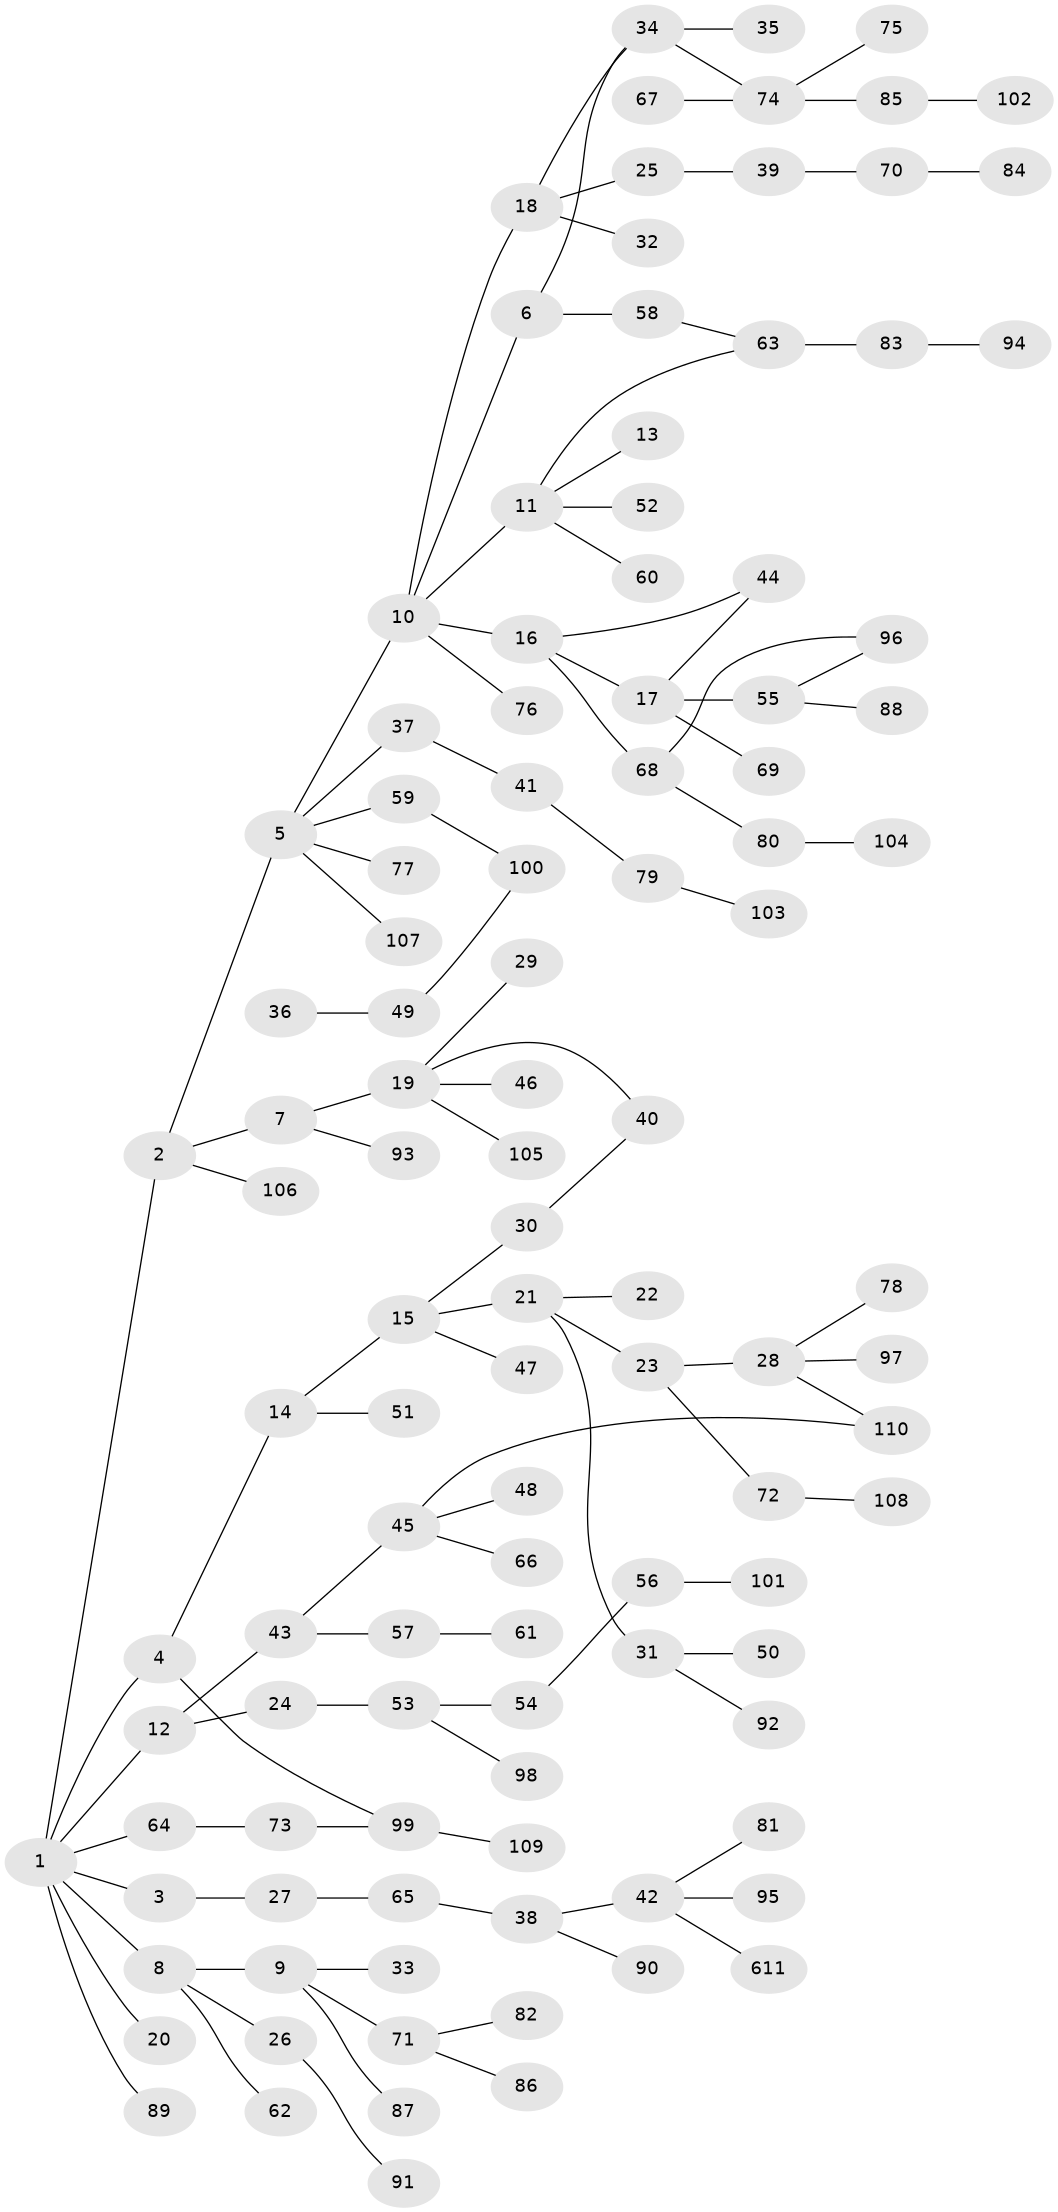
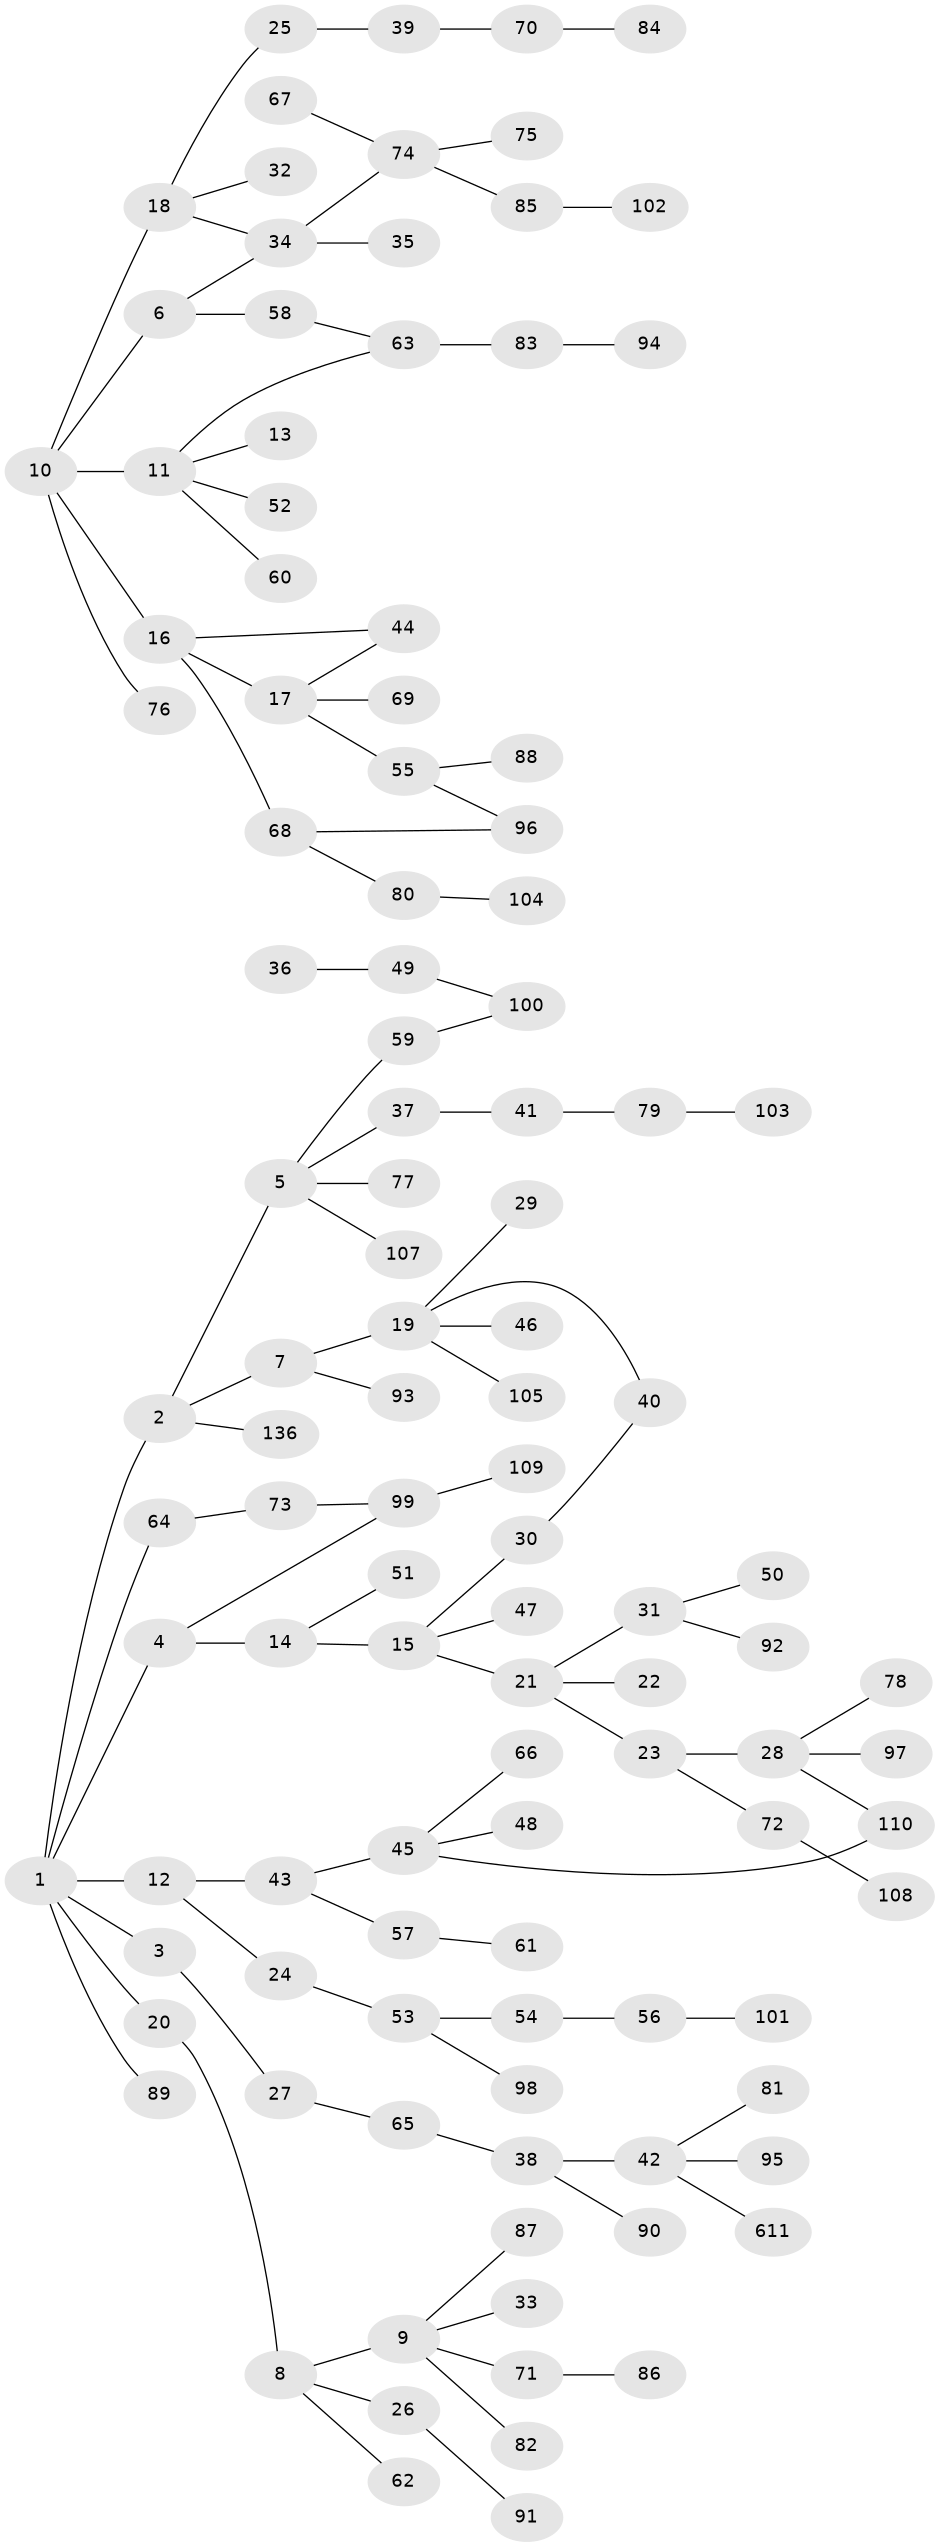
edge "10" -- "5": removed
node "106": label "106" -> "136"
edge "1" -- "8": now "20" -- "8"
edge "82" -- "71": now "82" -- "9"
